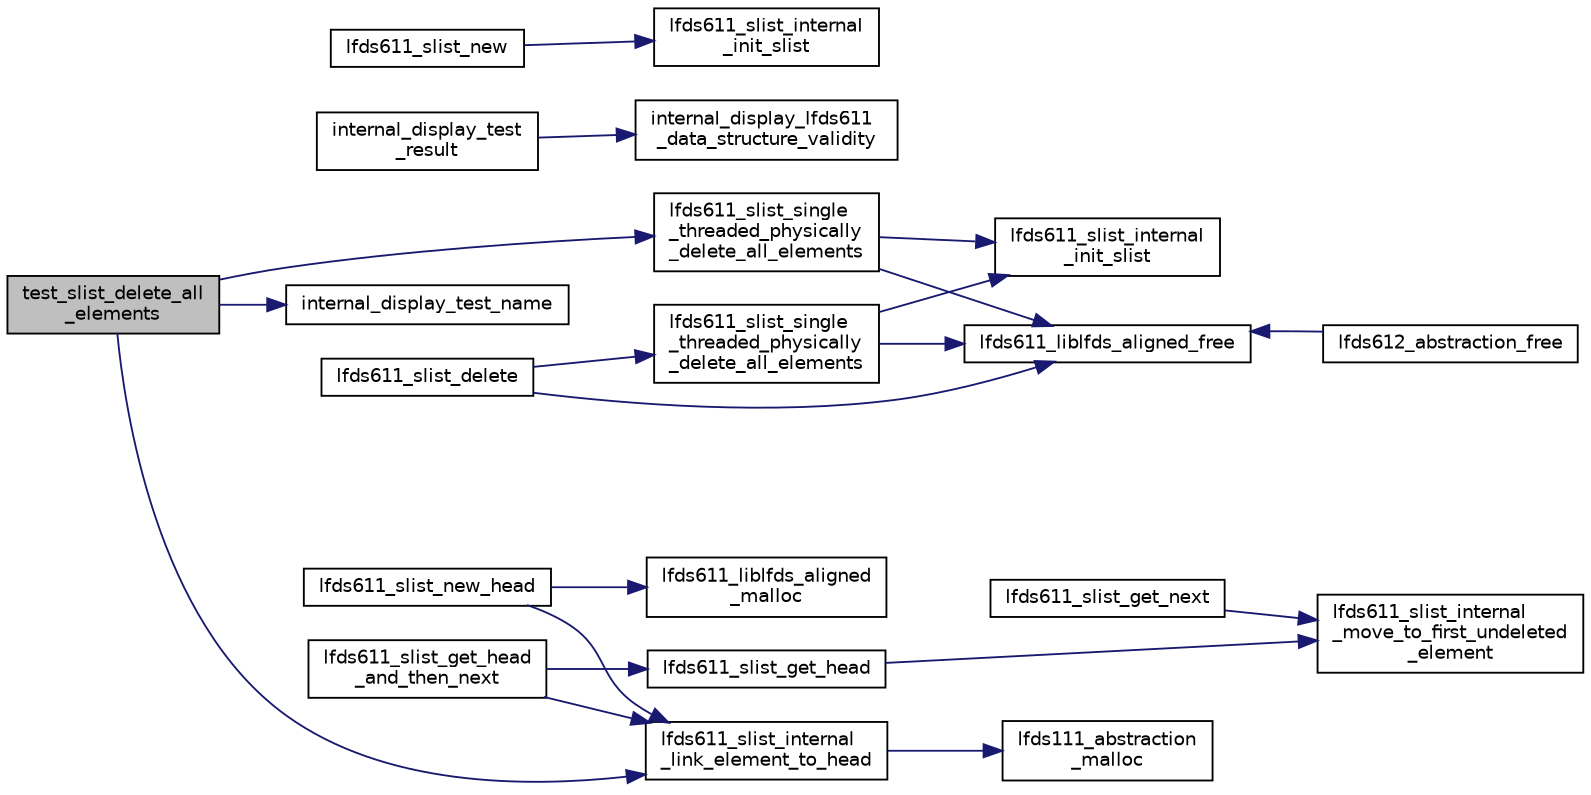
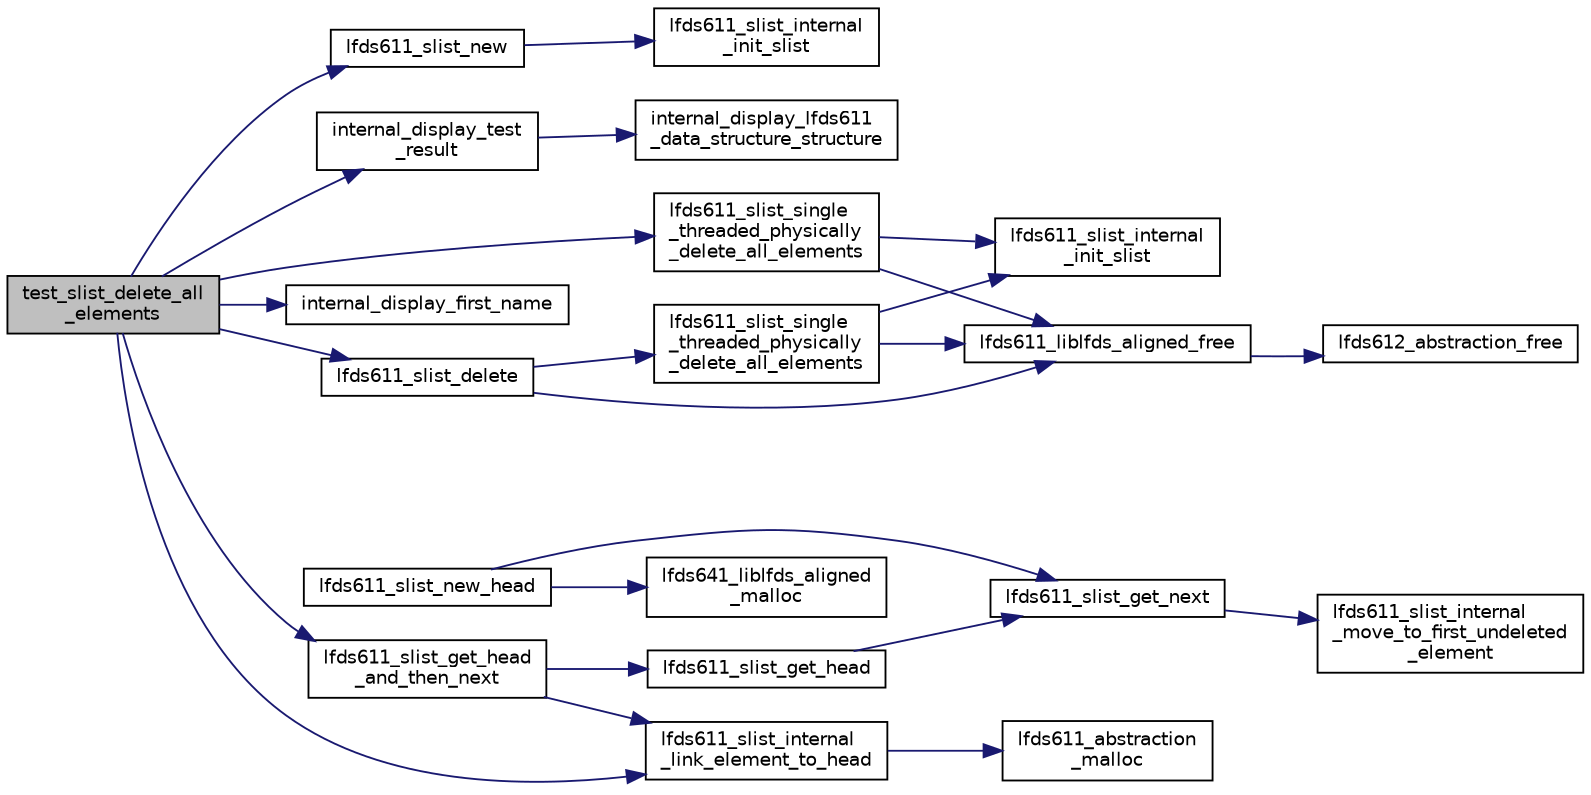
node "internal_display_lfds611 _data_structure_validity": label "internal_display_lfds611 _data_structure_validity" -> "internal_display_lfds611 _data_structure_structure"
edge "test_slist_delete_all _elements" -> "lfds611_slist_new": added
edge "test_slist_delete_all _elements" -> "internal_display_test _result": added
node "internal_display_test_name": label "internal_display_test_name" -> "internal_display_first_name"
edge "lfds612_abstraction_free" -> "lfds611_liblfds_aligned_free": reversed
edge "test_slist_delete_all _elements" -> "lfds611_slist_delete": added
edge "test_slist_delete_all _elements" -> "lfds611_slist_get_head _and_then_next": added
node "lfds611_liblfds_aligned _malloc": label "lfds611_liblfds_aligned _malloc" -> "lfds641_liblfds_aligned _malloc"
edge "lfds611_slist_new_head" -> "lfds611_slist_internal _link_element_to_head": now "lfds611_slist_new_head" -> "lfds611_slist_get_next"
edge "lfds611_slist_get_head" -> "lfds611_slist_internal _move_to_first_undeleted _element": now "lfds611_slist_get_head" -> "lfds611_slist_get_next"
node "lfds111_abstraction _malloc": label "lfds111_abstraction _malloc" -> "lfds611_abstraction _malloc"
